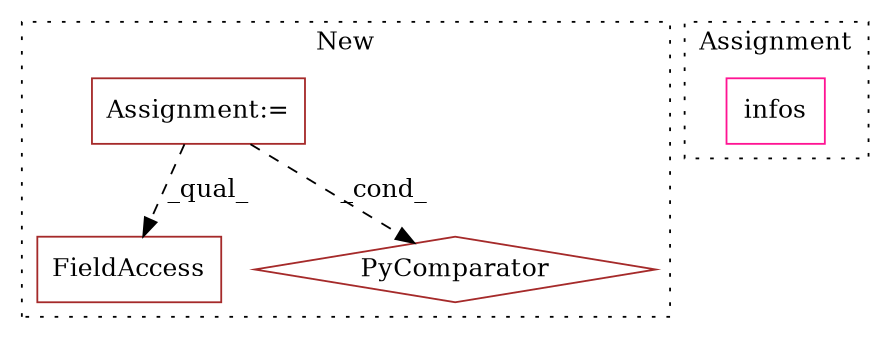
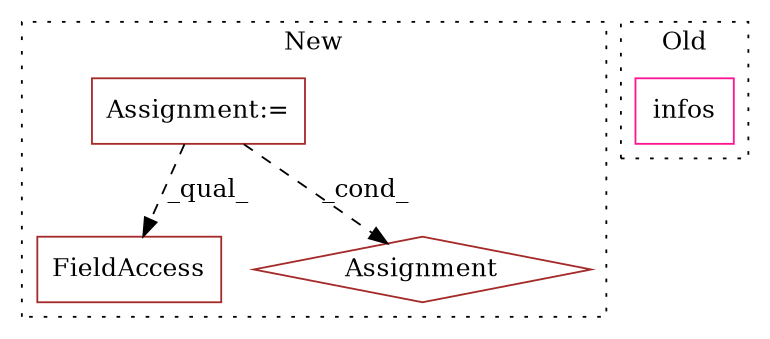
cluster "Assignment": label "Assignment" -> "Old"
node "PyComparator": label "PyComparator" -> "Assignment"
